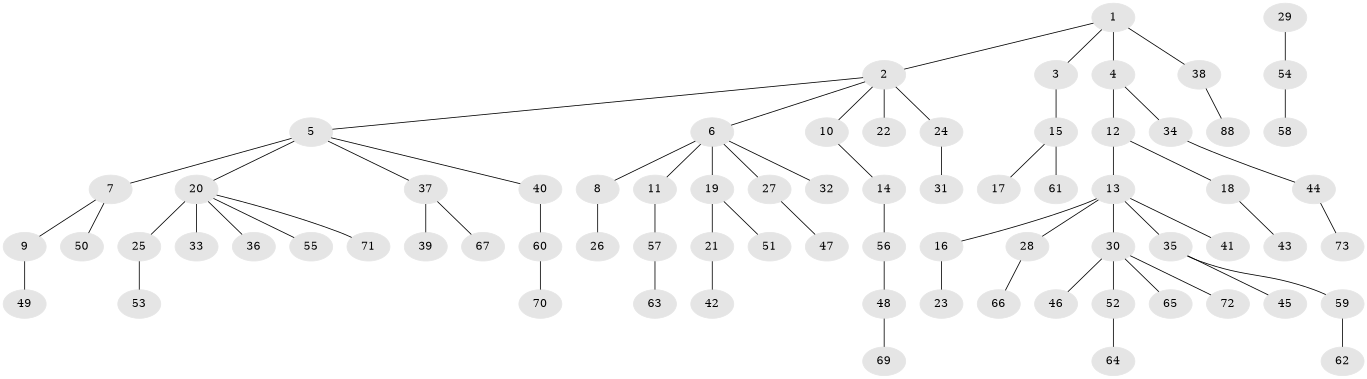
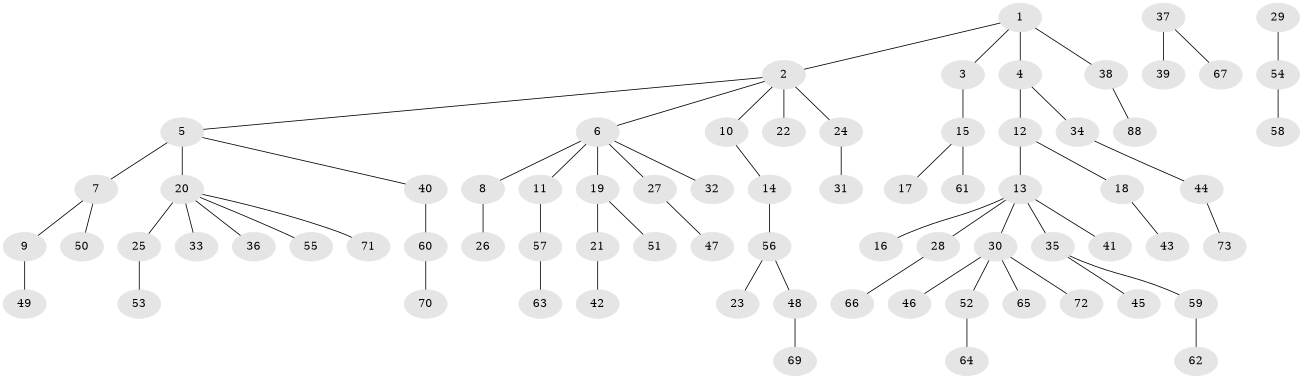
edge "5" -- "37": removed
edge "16" -- "23": now "56" -- "23"
